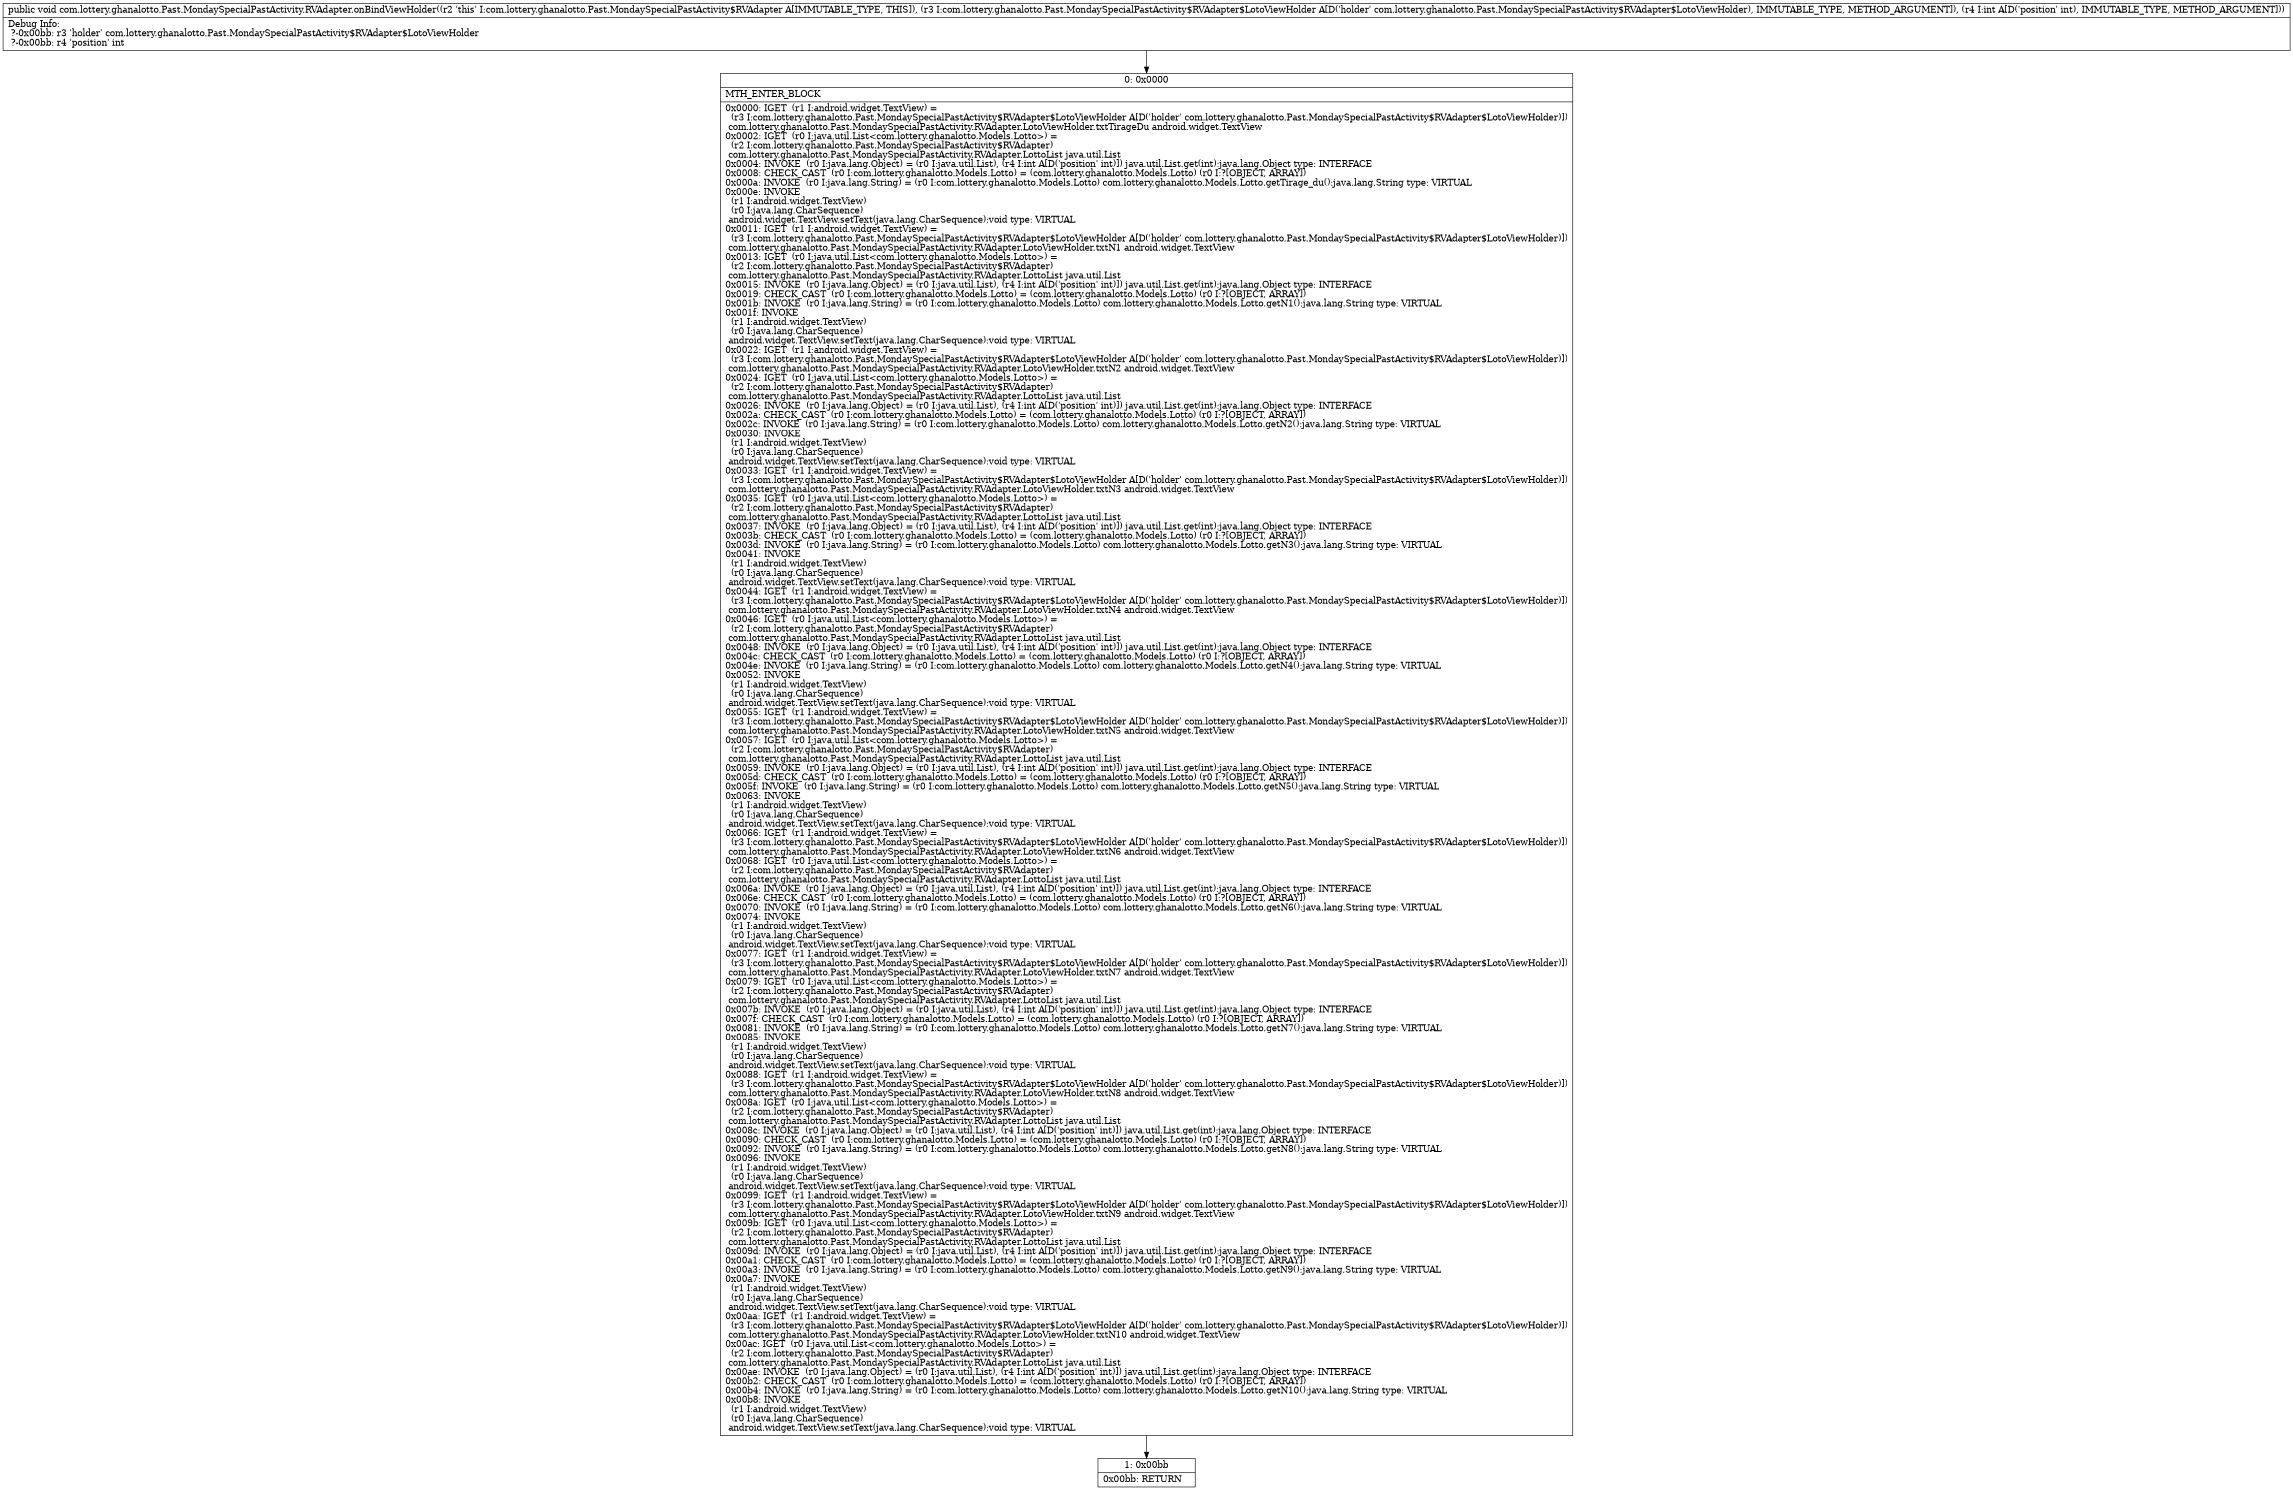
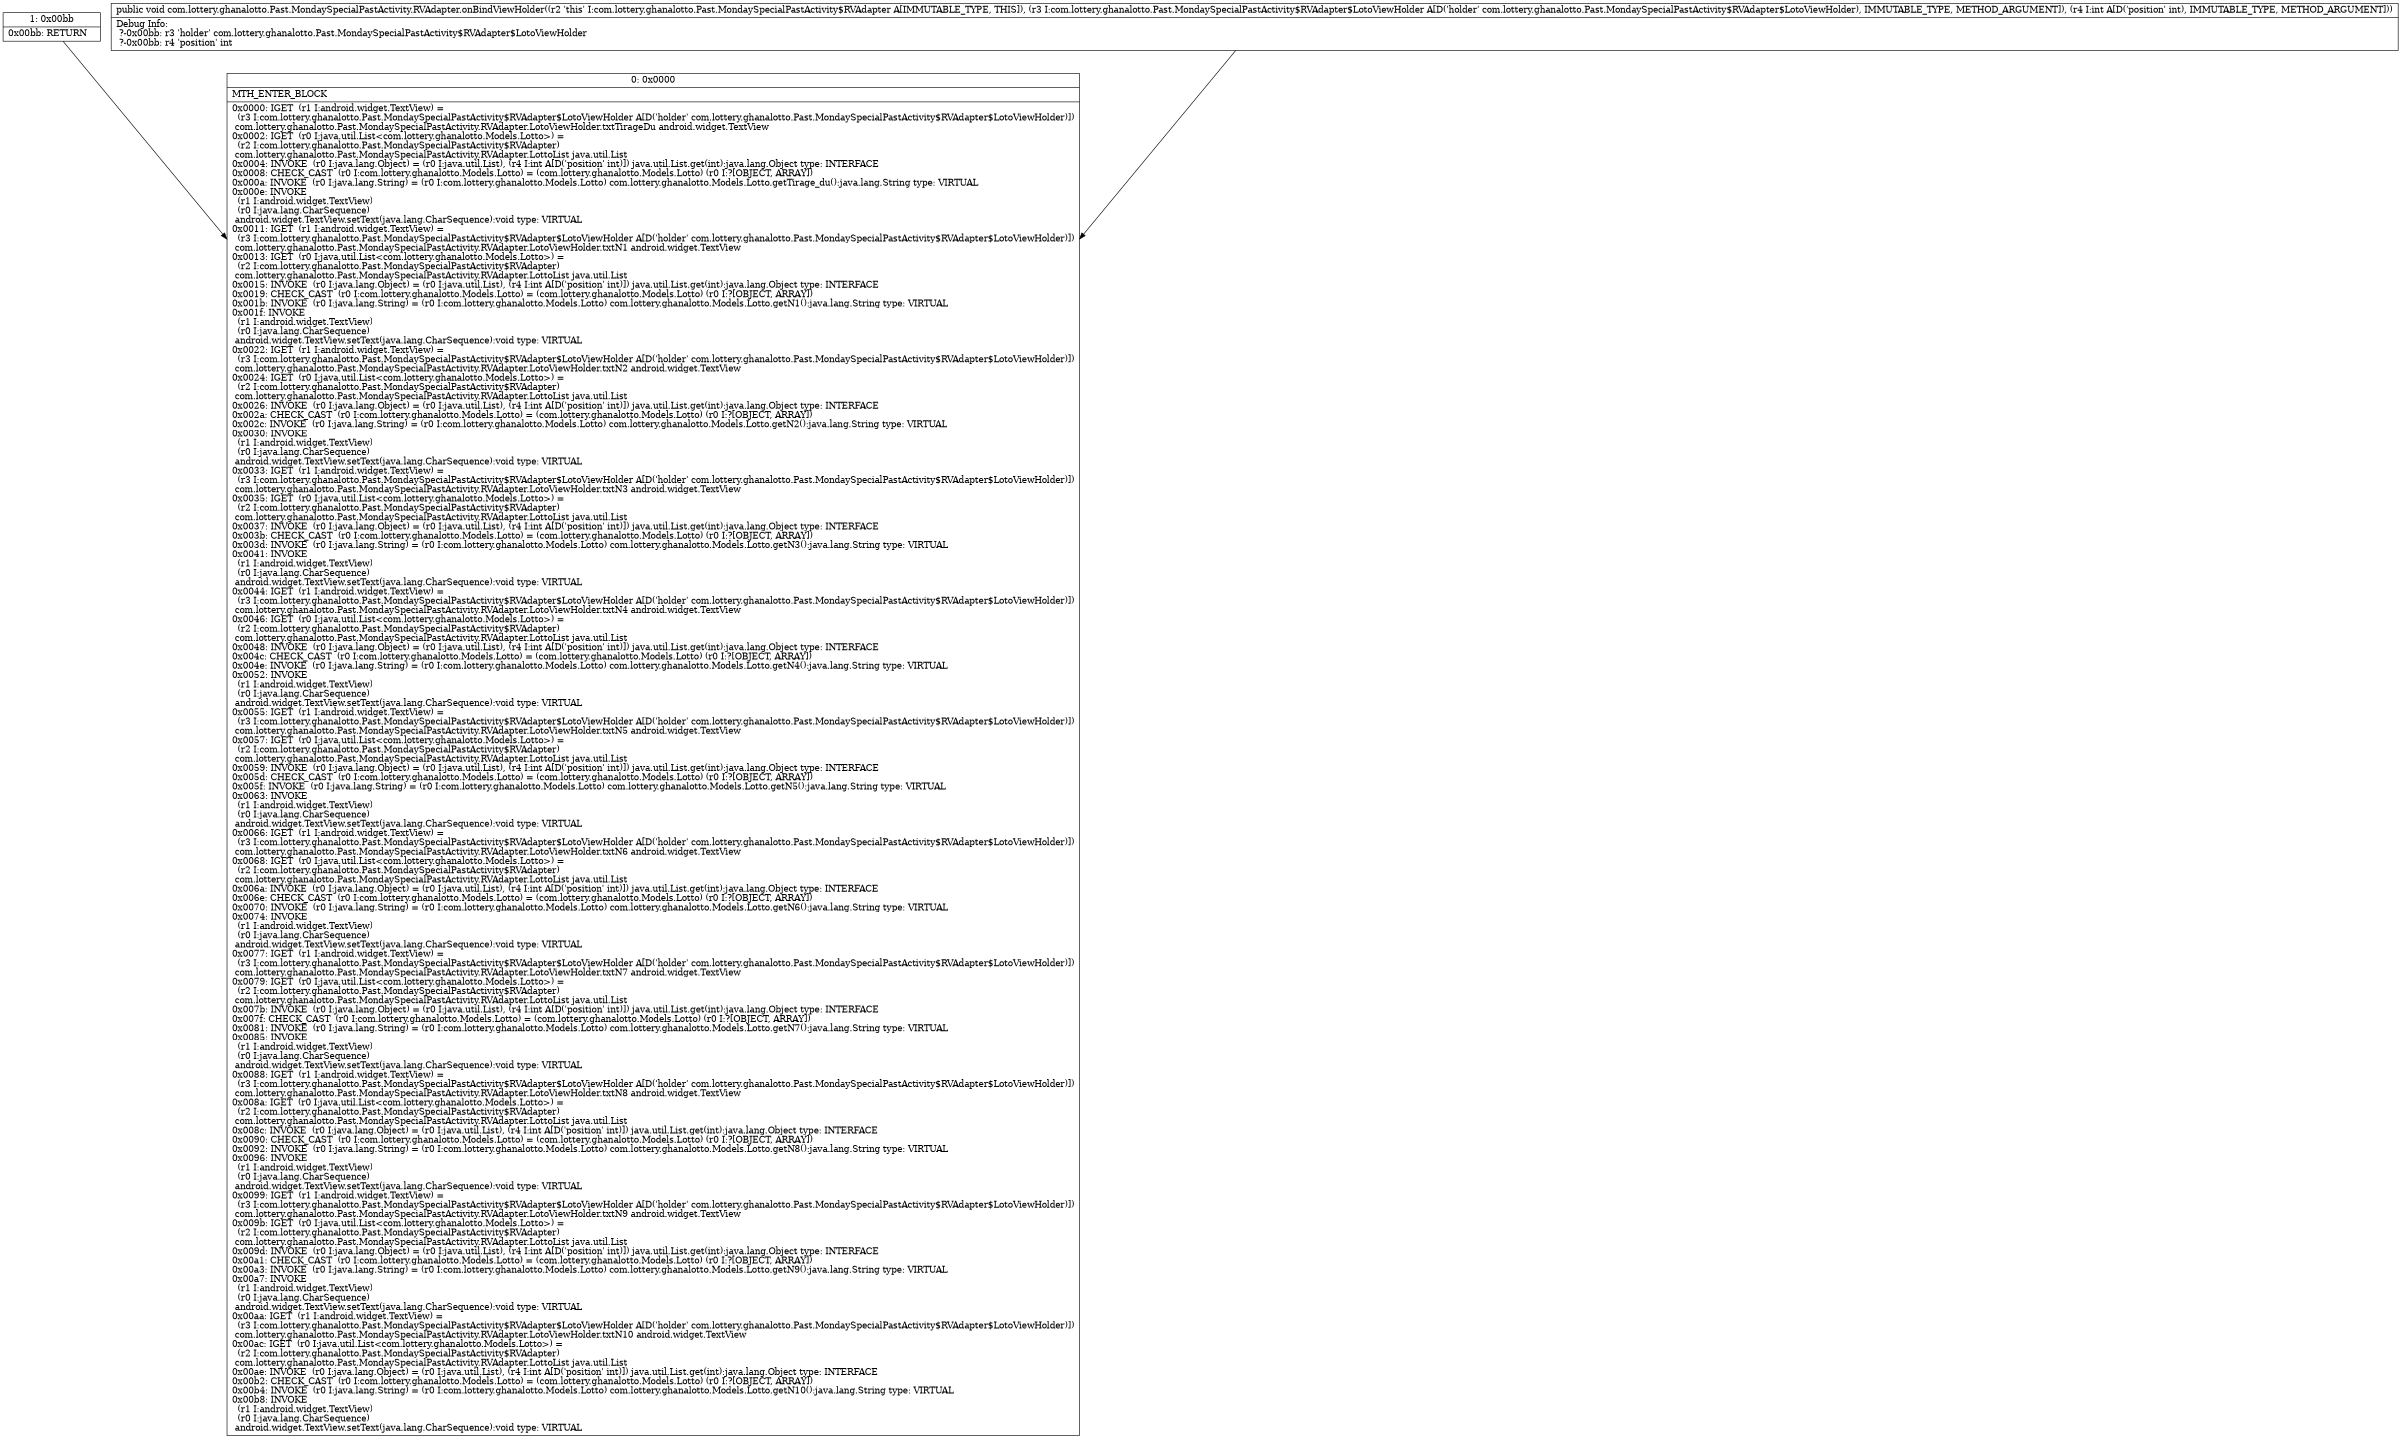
edge "0: 0x0000" -> "1: 0x00bb": reversed
